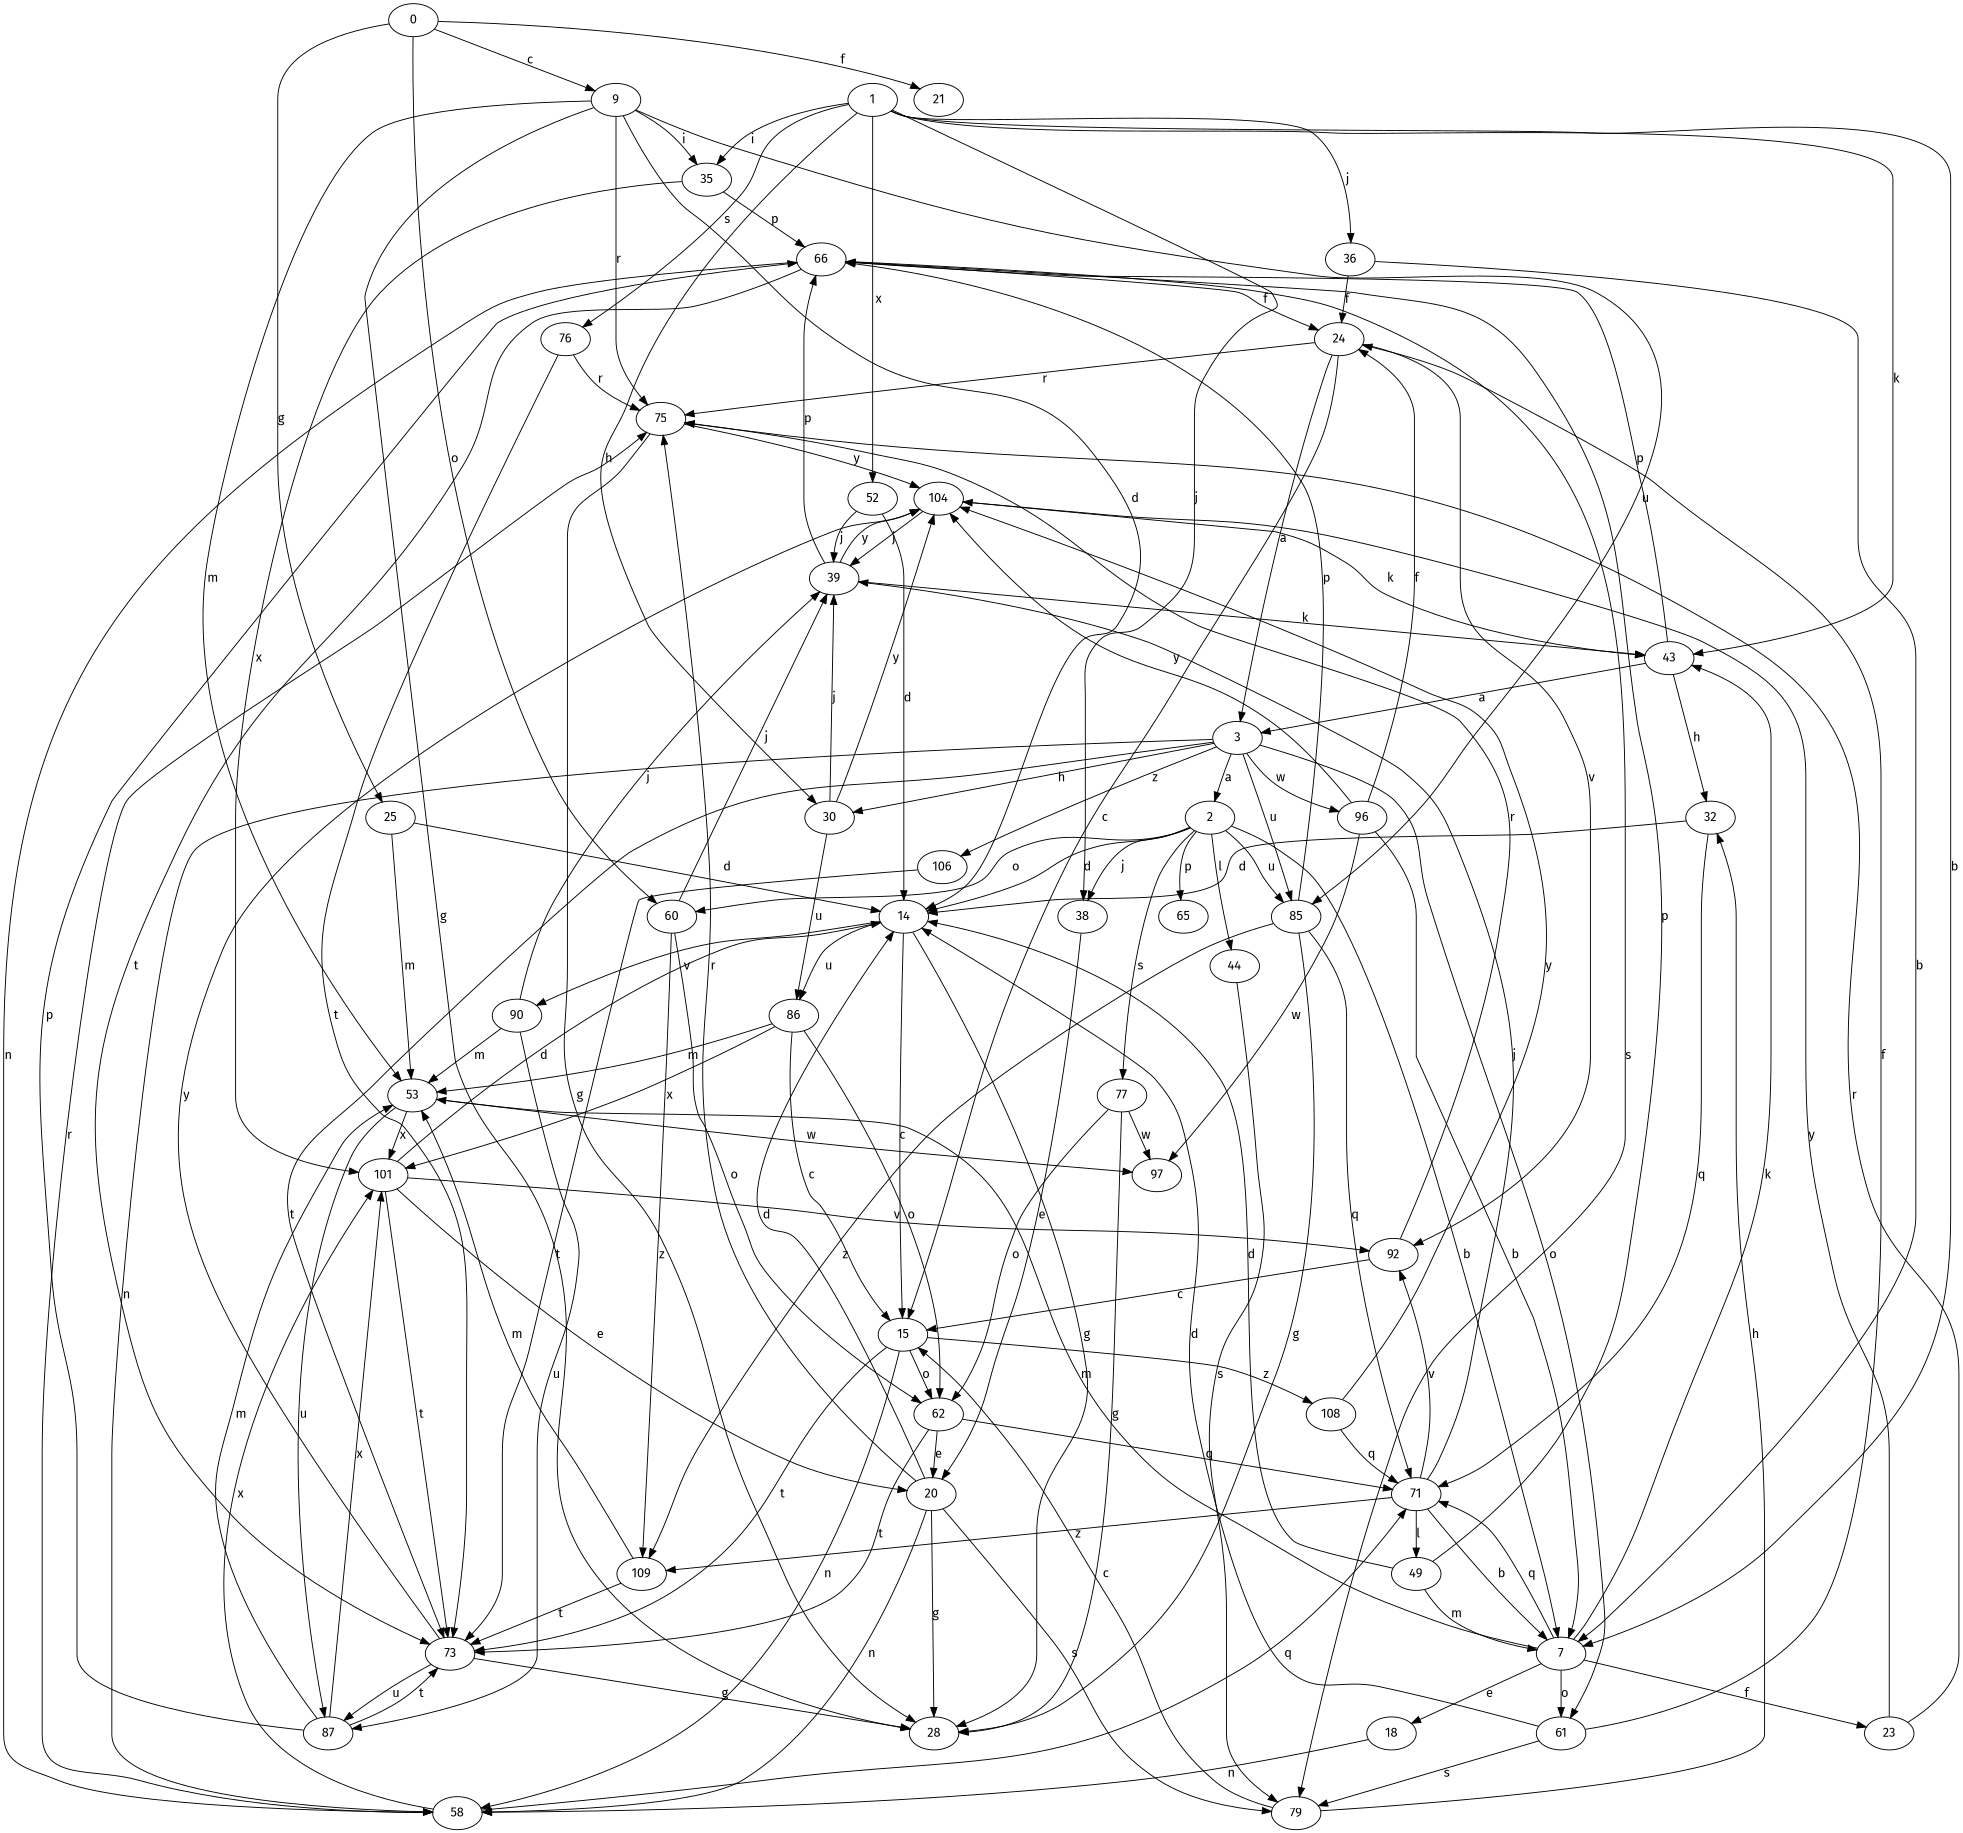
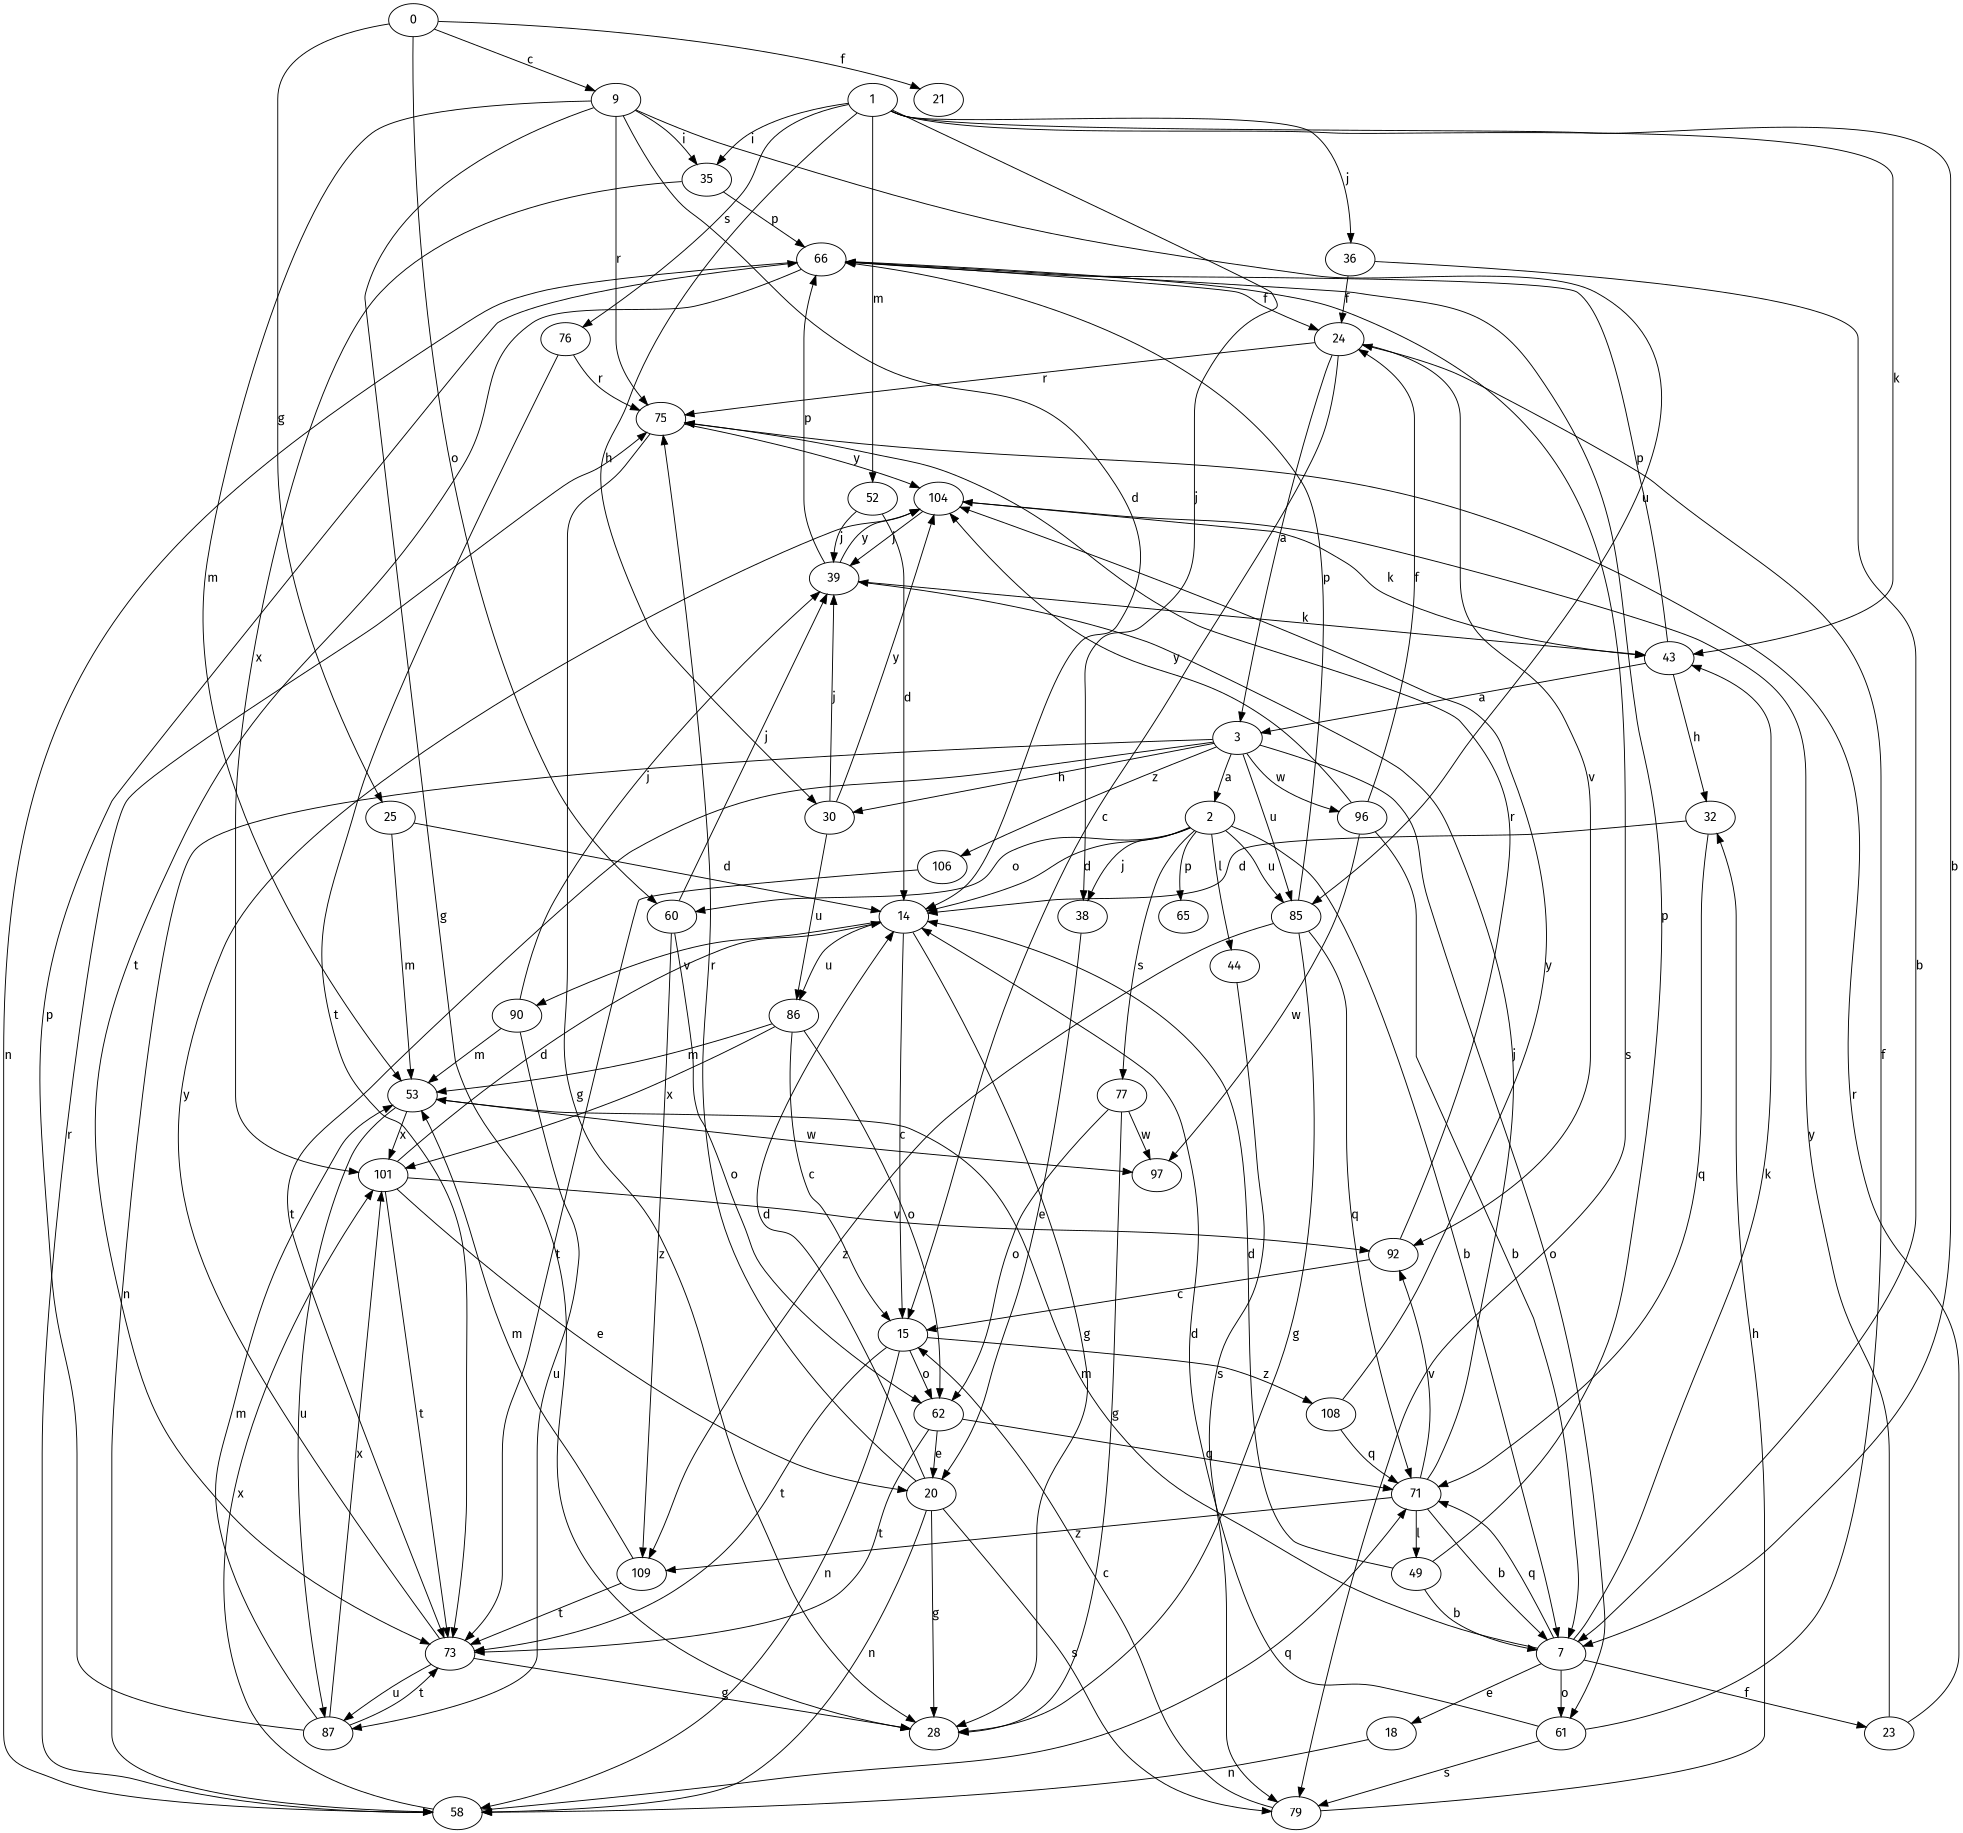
edge "1" -> "52": label "x" -> "m"
edge "49" -> "7": label "m" -> "b"
